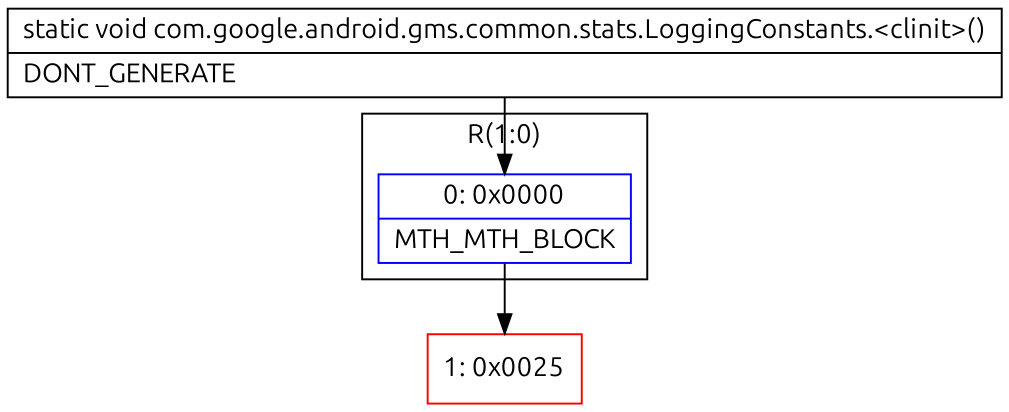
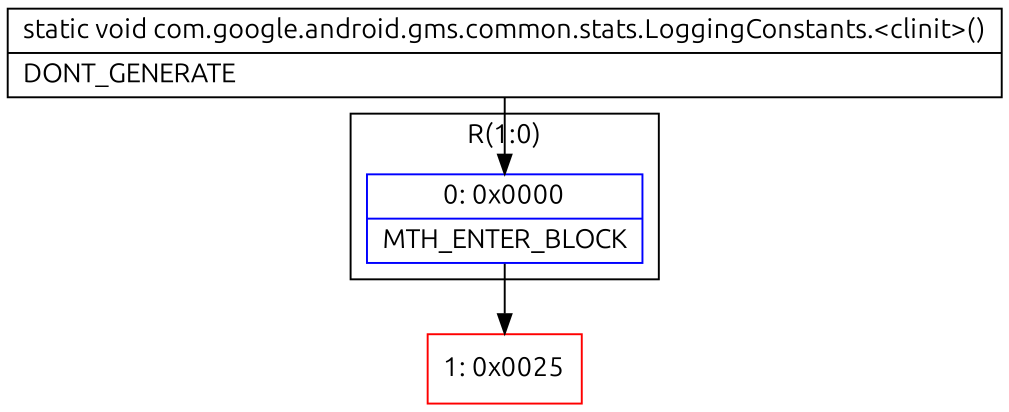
node "0: 0x0000": text "MTH_MTH_BLOCK" -> "MTH_ENTER_BLOCK"
